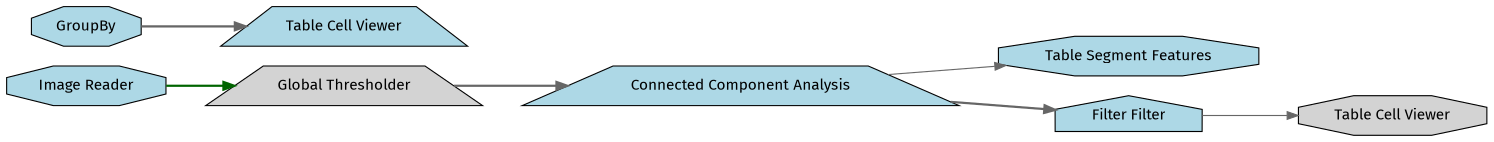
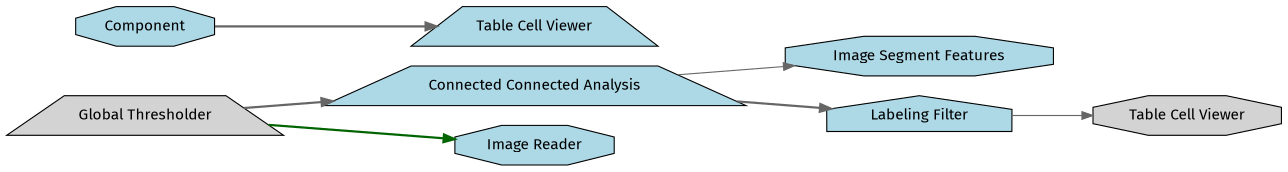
node "GroupBy": label "GroupBy" -> "Component"
node "Table Segment Features": label "Table Segment Features" -> "Image Segment Features"
edge "Image Reader" -> "Global Thresholder": reversed
node "Connected Component Analysis": label "Connected Component Analysis" -> "Connected Connected Analysis"
node "Filter Filter": label "Filter Filter" -> "Labeling Filter"
